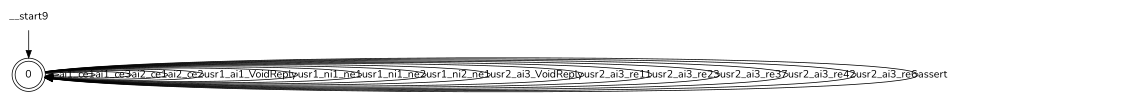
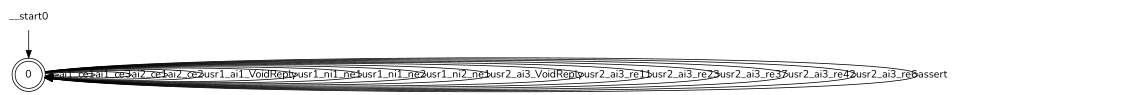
node "__start9": label "__start9" -> "__start0"
